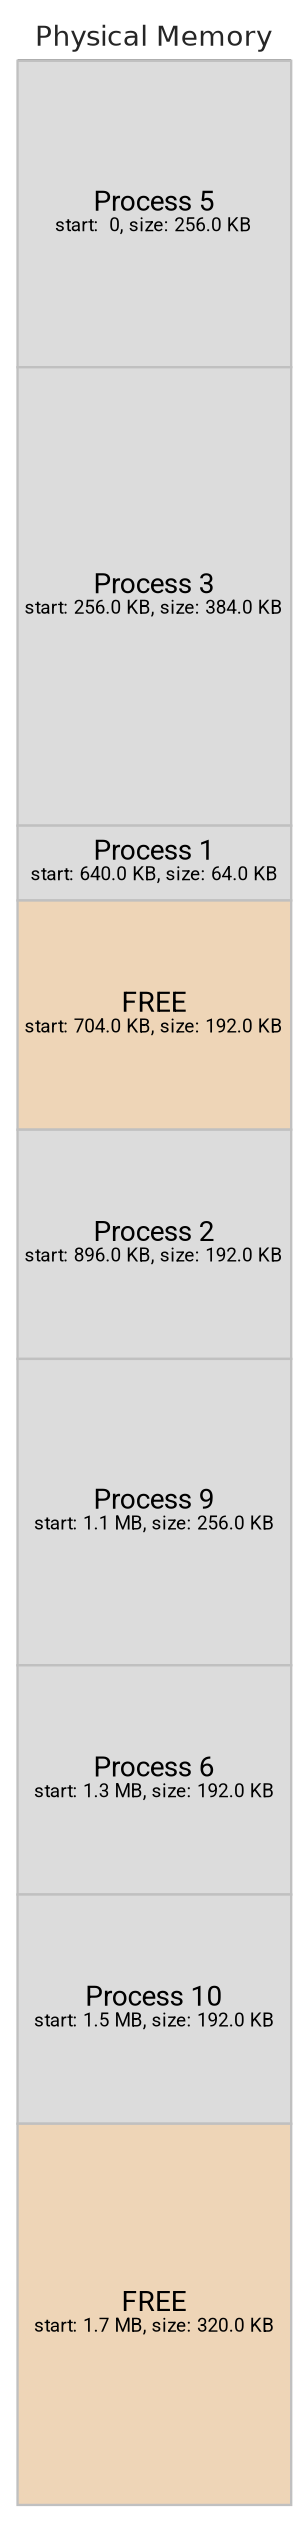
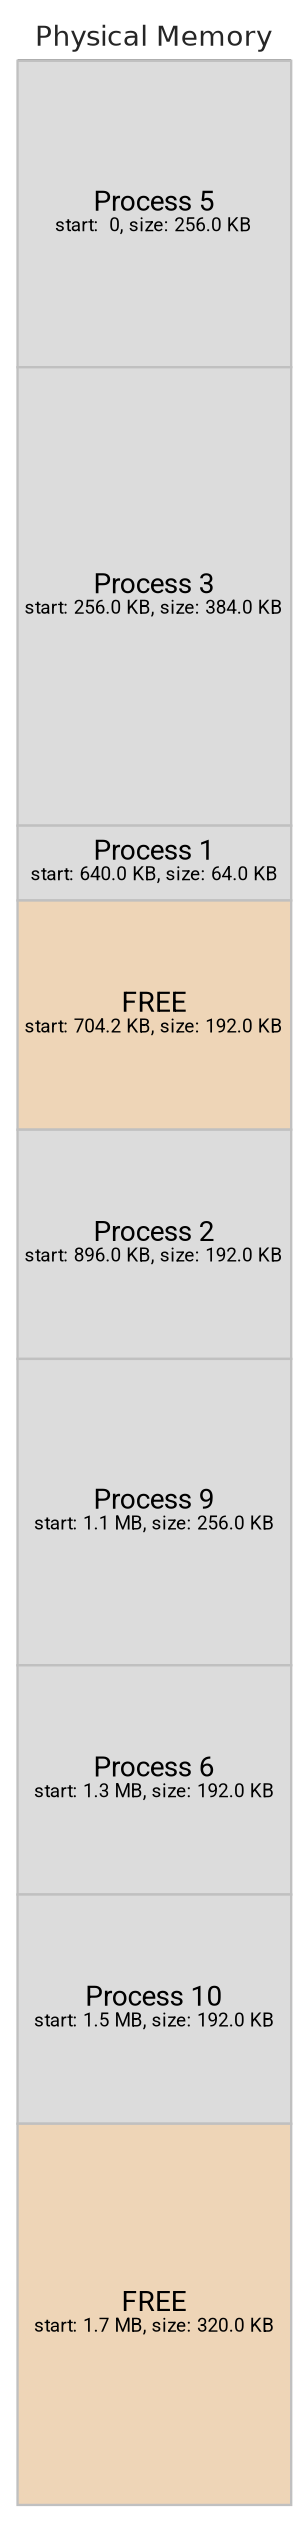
node "Physical Memory": text "start: 704.0 KB, size: 192.0 KB" -> "start: 704.2 KB, size: 192.0 KB"
